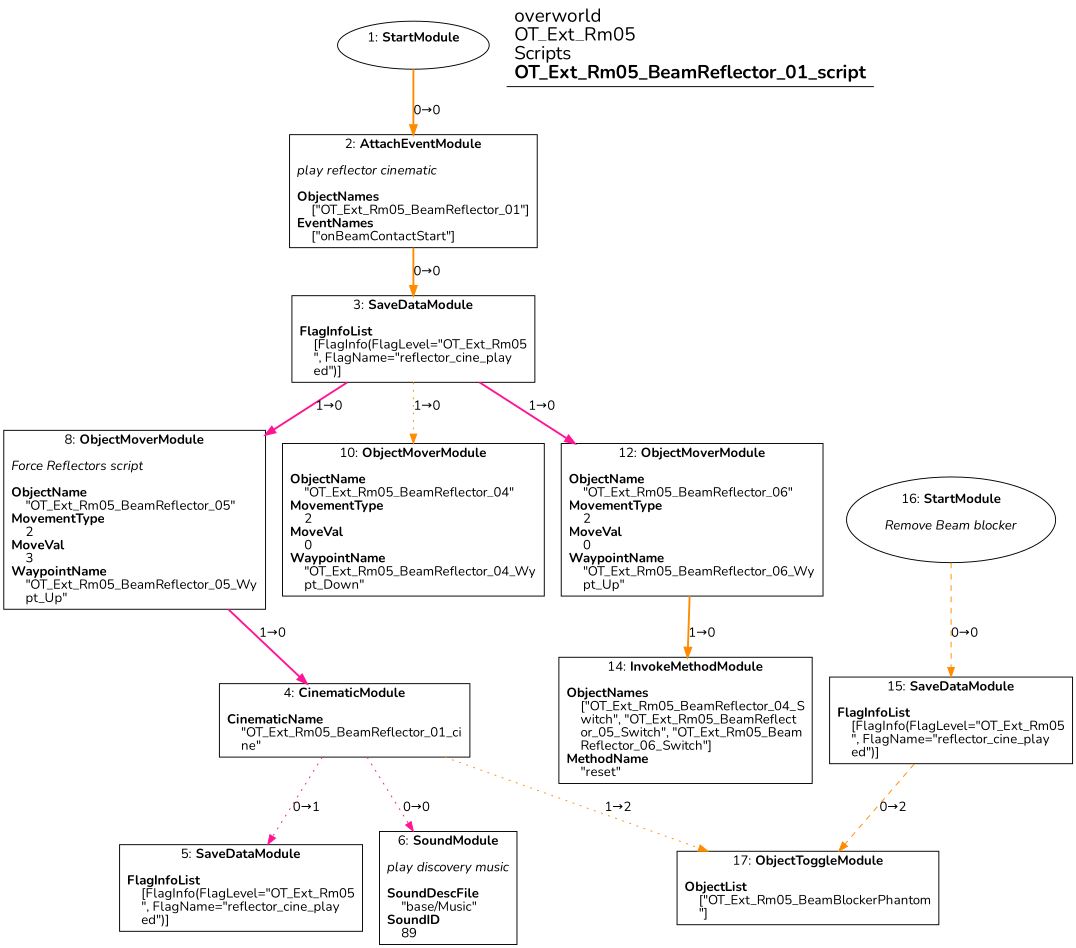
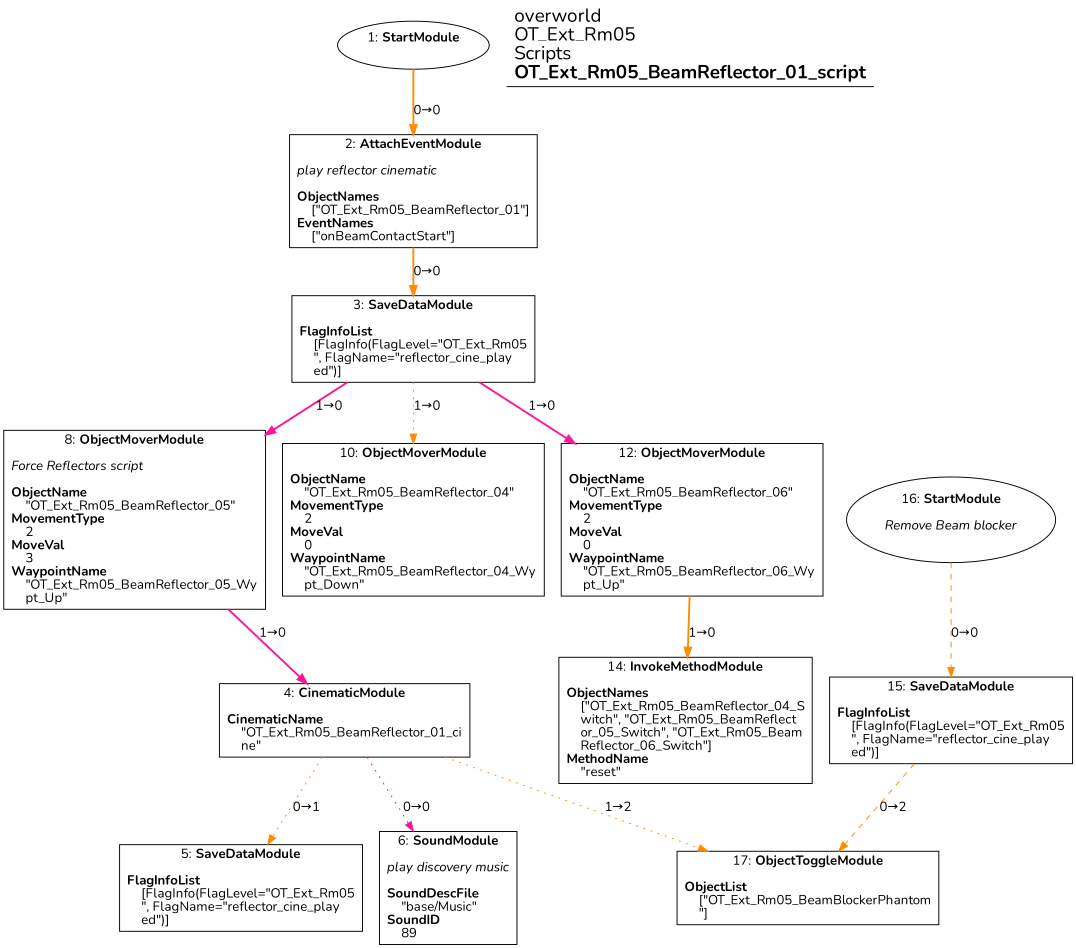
edge "4:" -> "5:": color deeppink -> darkorange
